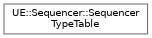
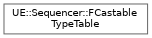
node "UE::Sequencer::Sequencer TypeTable": label "UE::Sequencer::Sequencer TypeTable" -> "UE::Sequencer::FCastable TypeTable"
